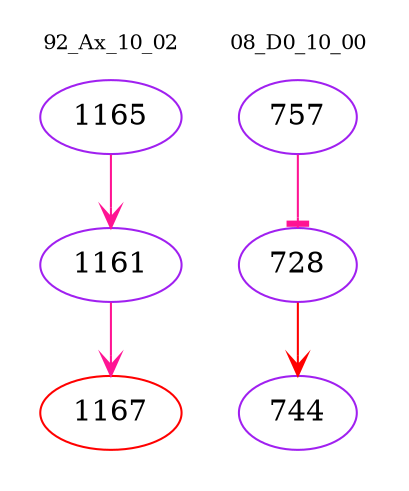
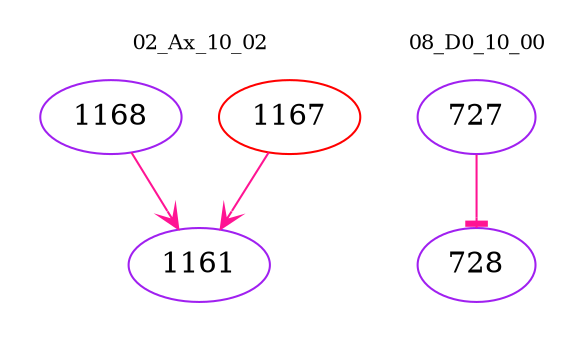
cluster "92_Ax_10_02": label "92_Ax_10_02" -> "02_Ax_10_02"
node "1165": label "1165" -> "1168"
node "757": label "757" -> "727"
edge "1161" -> "1167": reversed
node "744": removed
